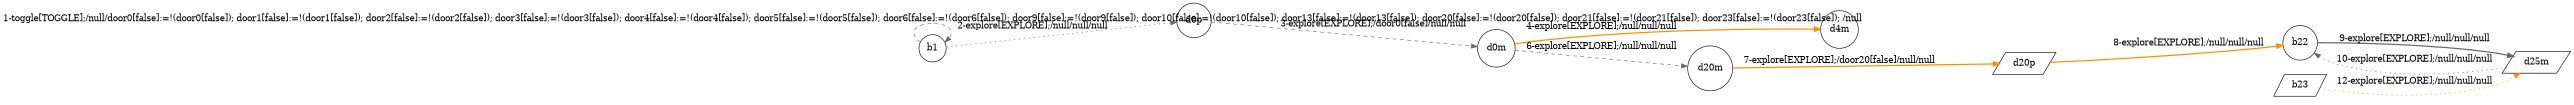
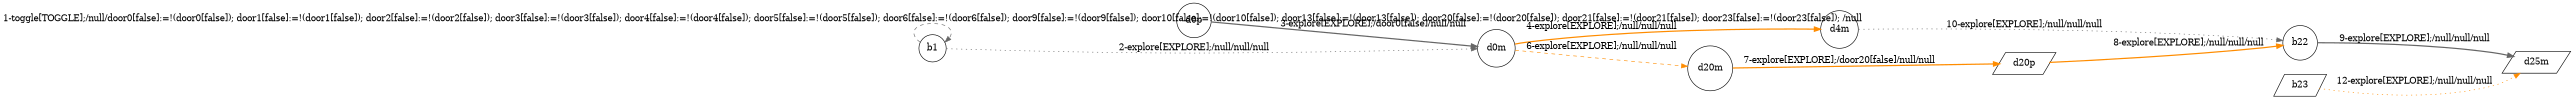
edge "d0p" -> "d0m": style dashed -> bold
edge "b1" -> "d0p": now "b1" -> "d0m"
edge "d0m" -> "d20m": color gray40 -> darkorange
edge "d25m" -> "b22": now "d4m" -> "b22"
